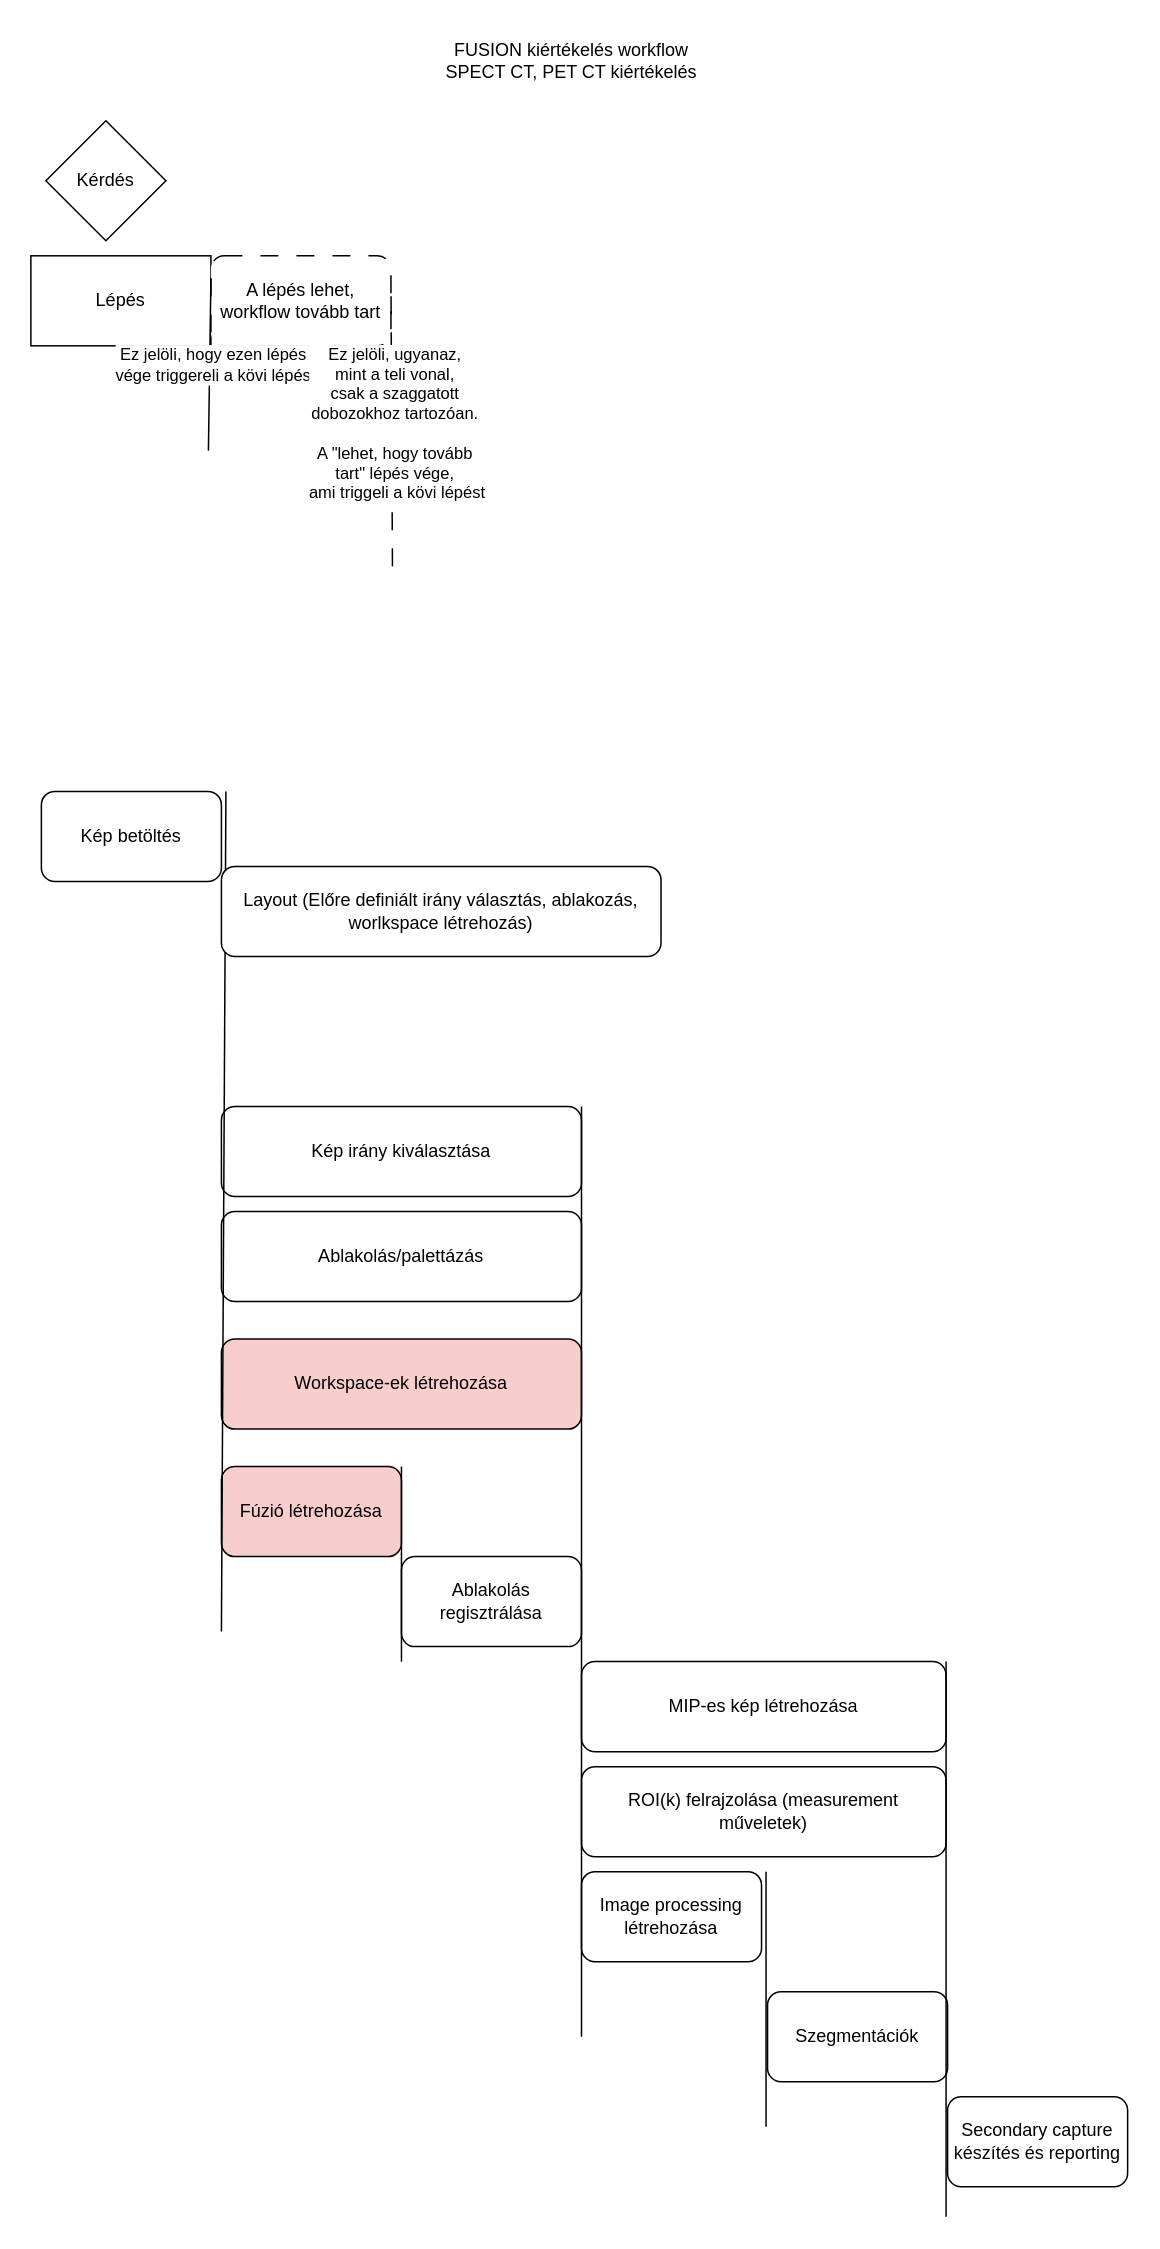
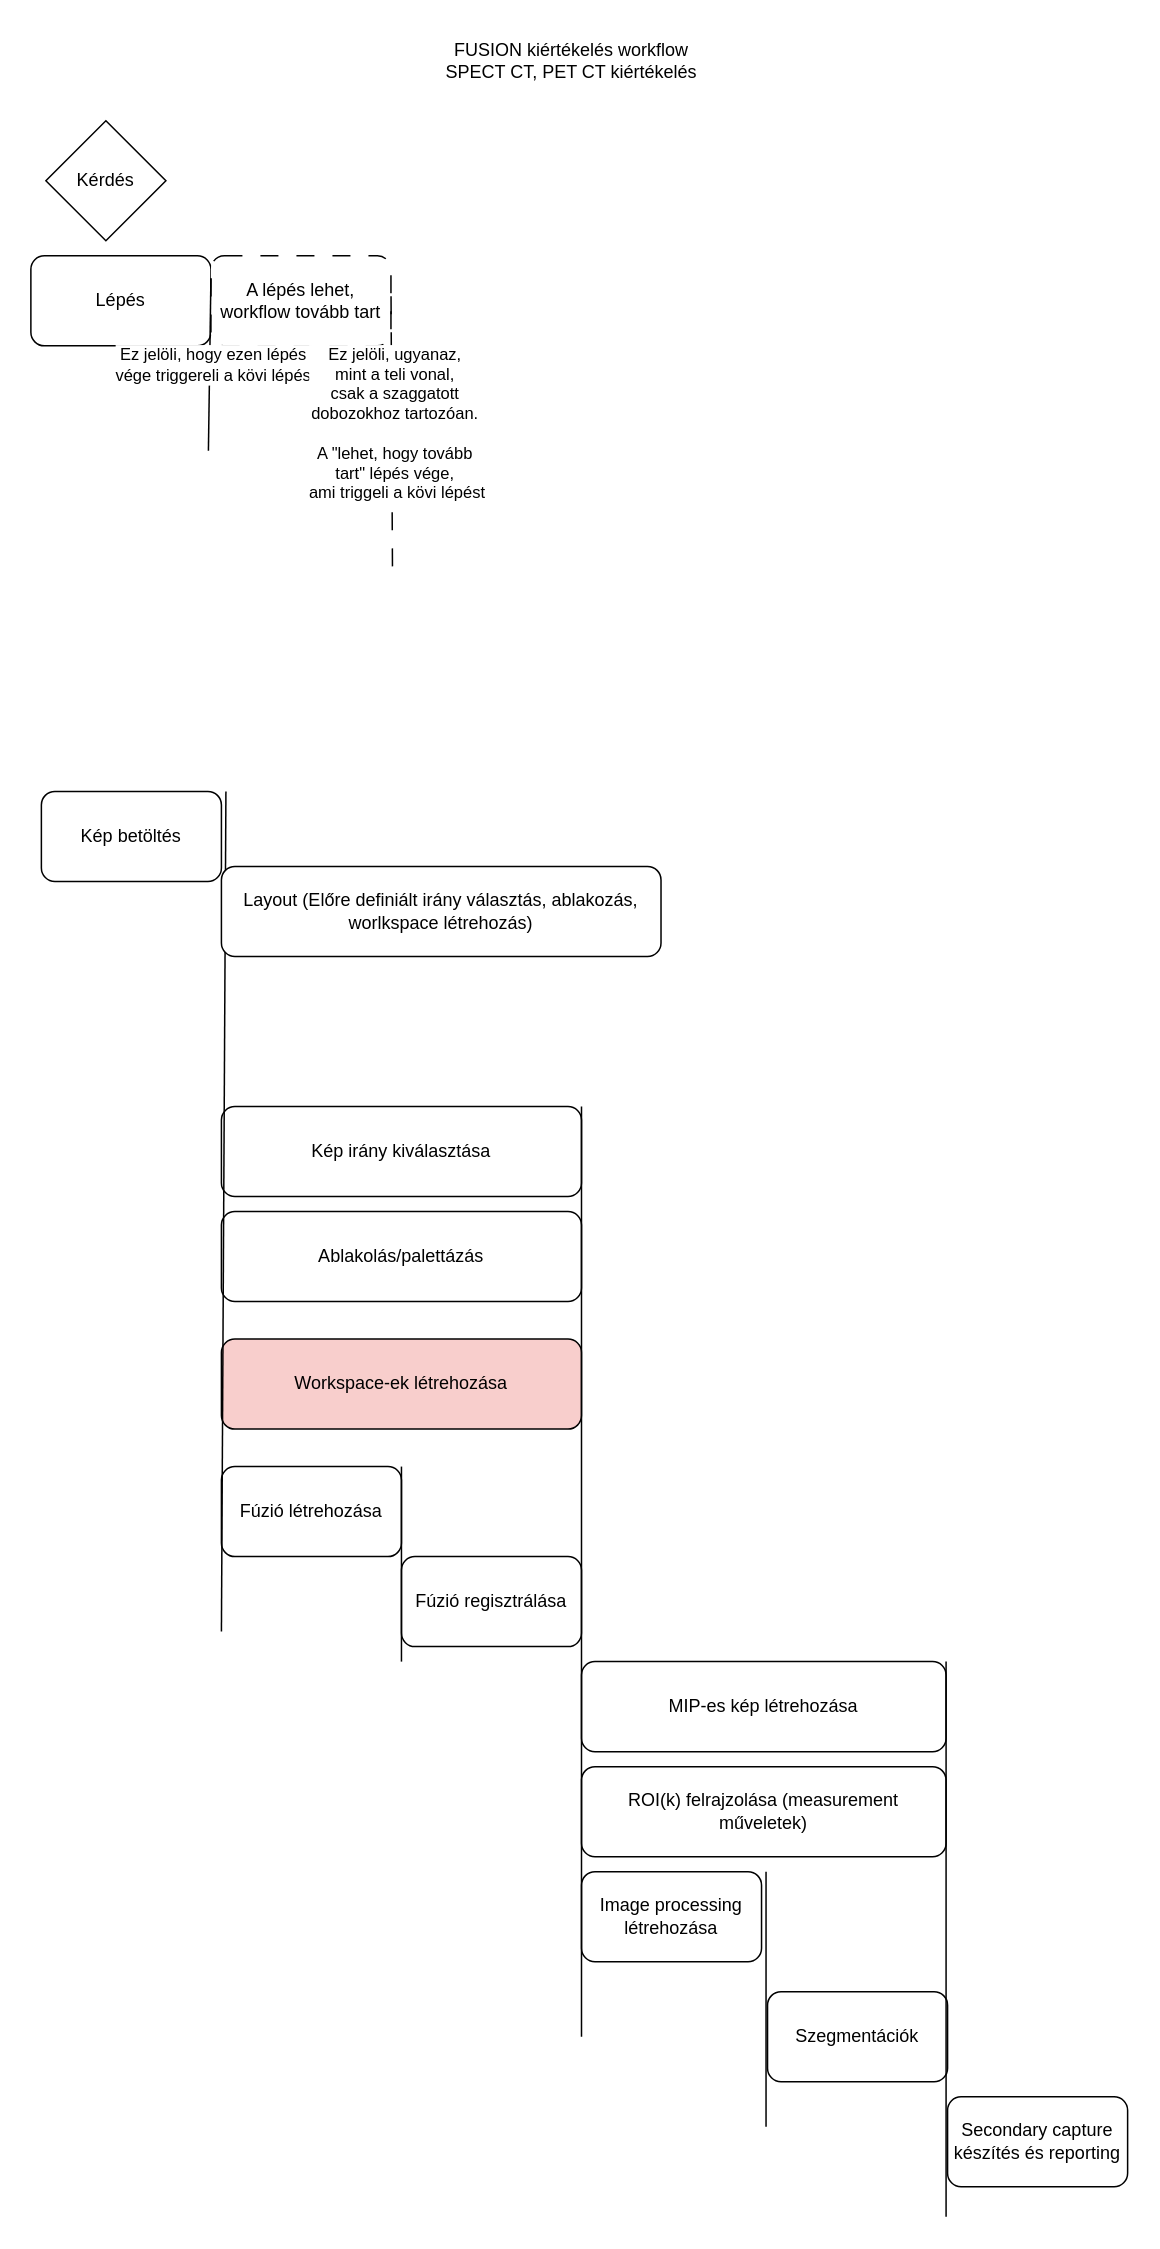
node "Lépés": shape rectangle -> rounded rectangle
node "Fúzió létrehozása": fillcolor #f8cecc -> #ffffff
node "Ablakolás regisztrálása": label "Ablakolás regisztrálása" -> "Fúzió regisztrálása"
